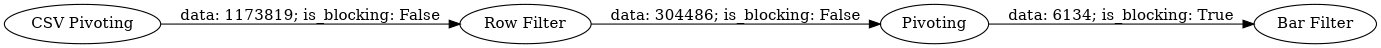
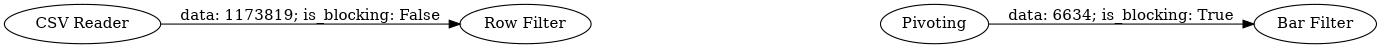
edge "Pivoting" -> "Bar Filter": label "data: 6134; is_blocking: True" -> "data: 6634; is_blocking: True"
node "CSV Pivoting": label "CSV Pivoting" -> "CSV Reader"
edge "Row Filter" -> "Pivoting": removed, label "data: 304486; is_blocking: False"
